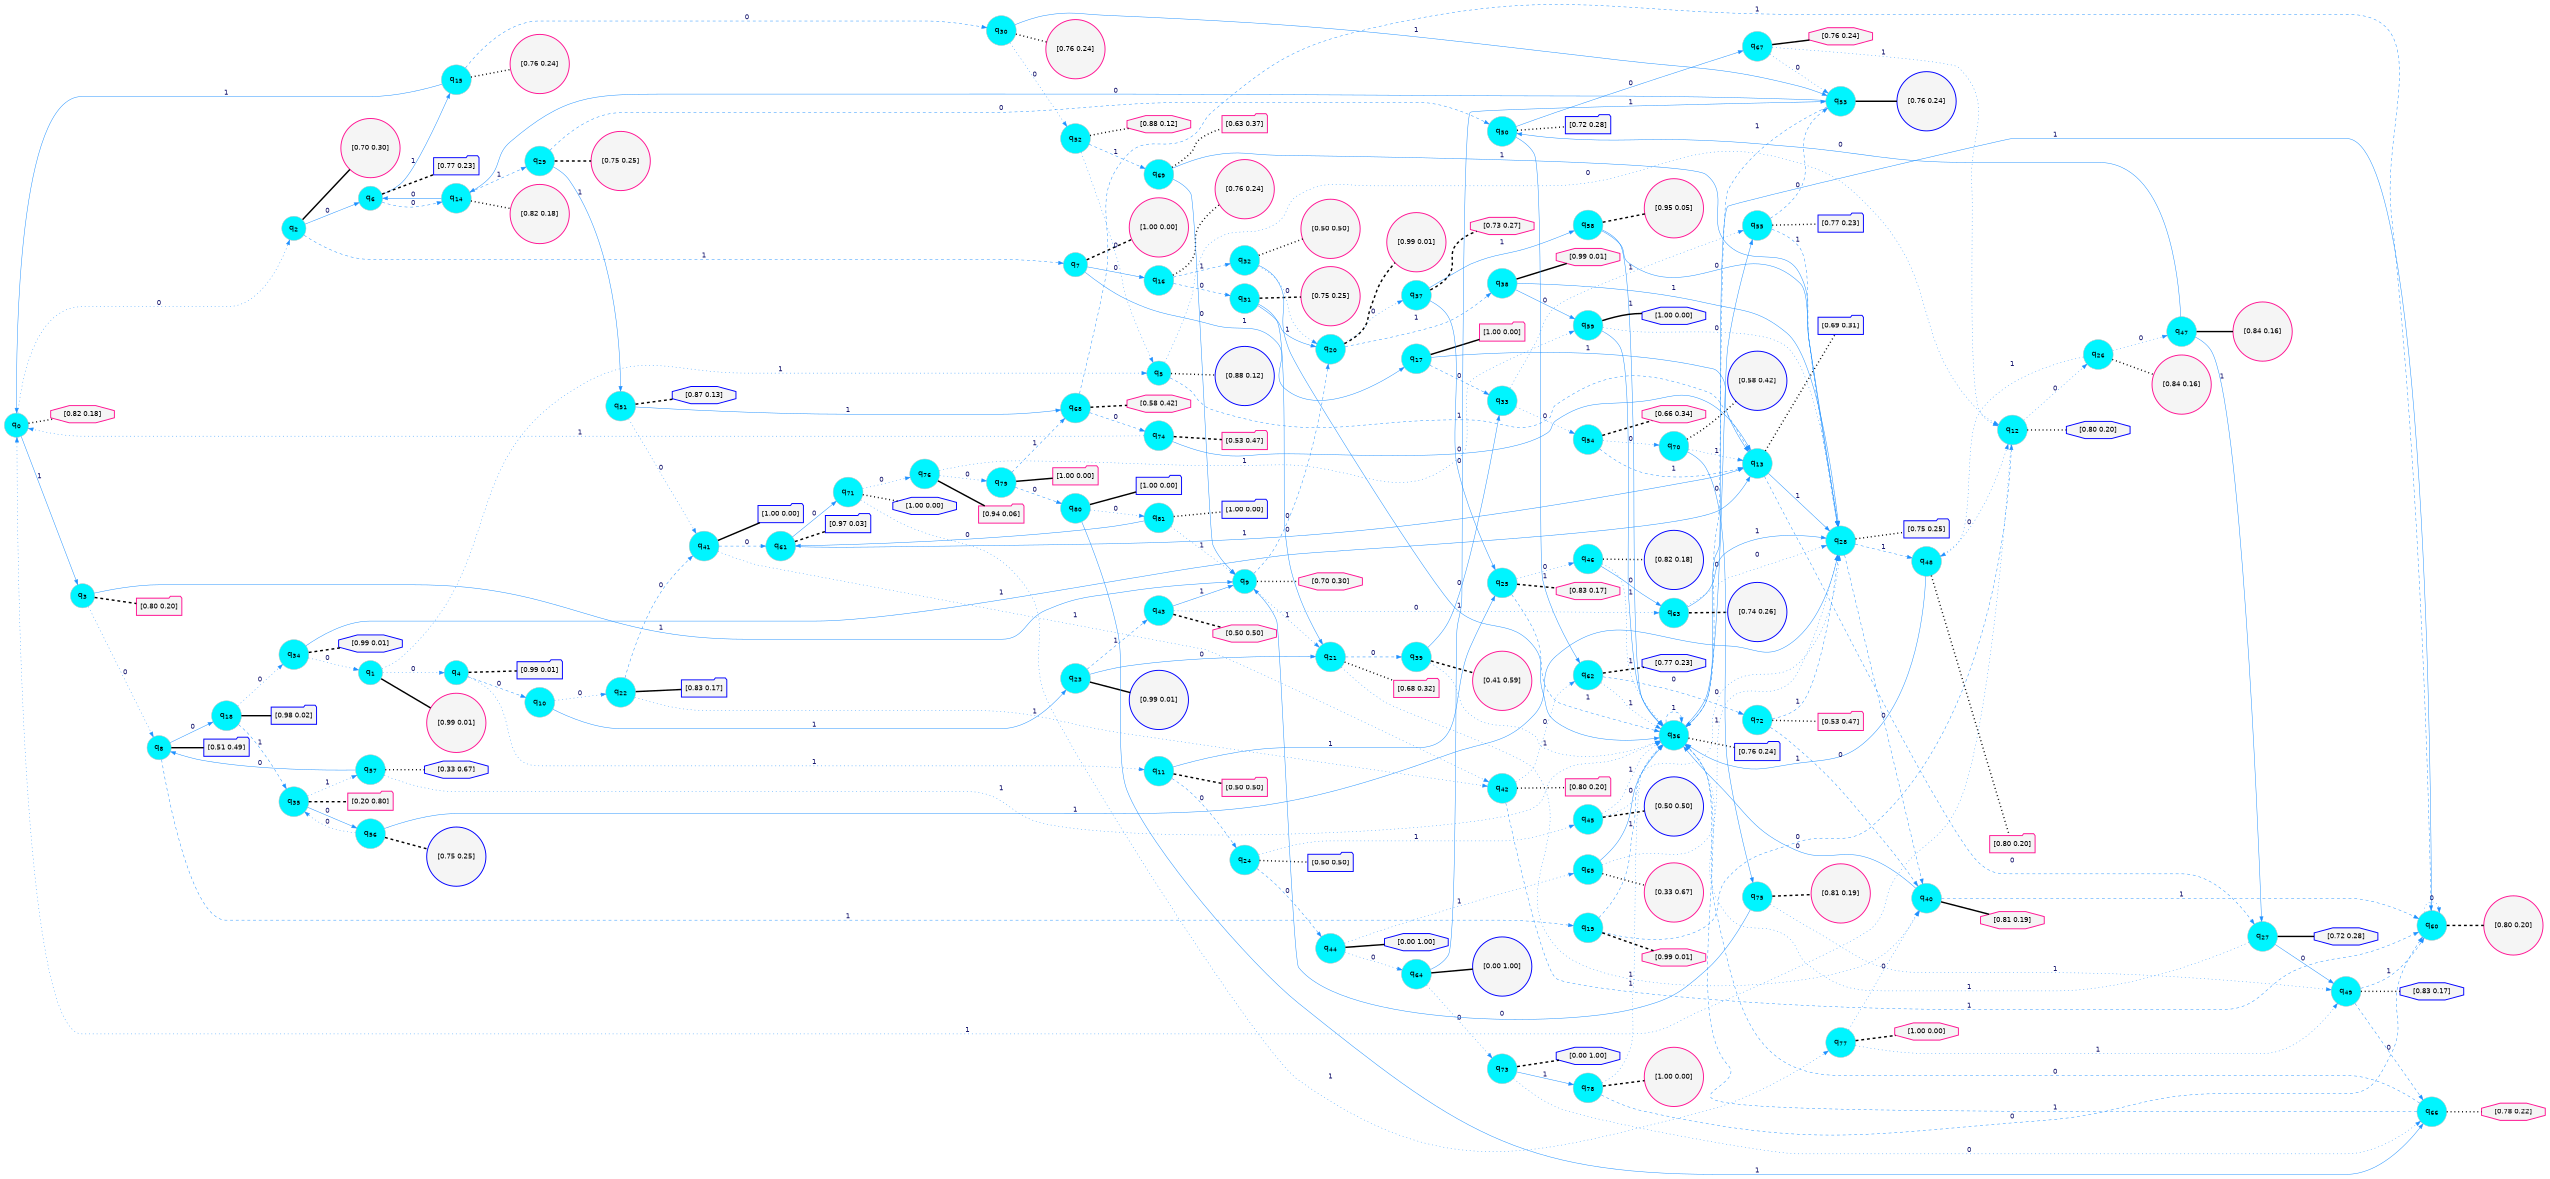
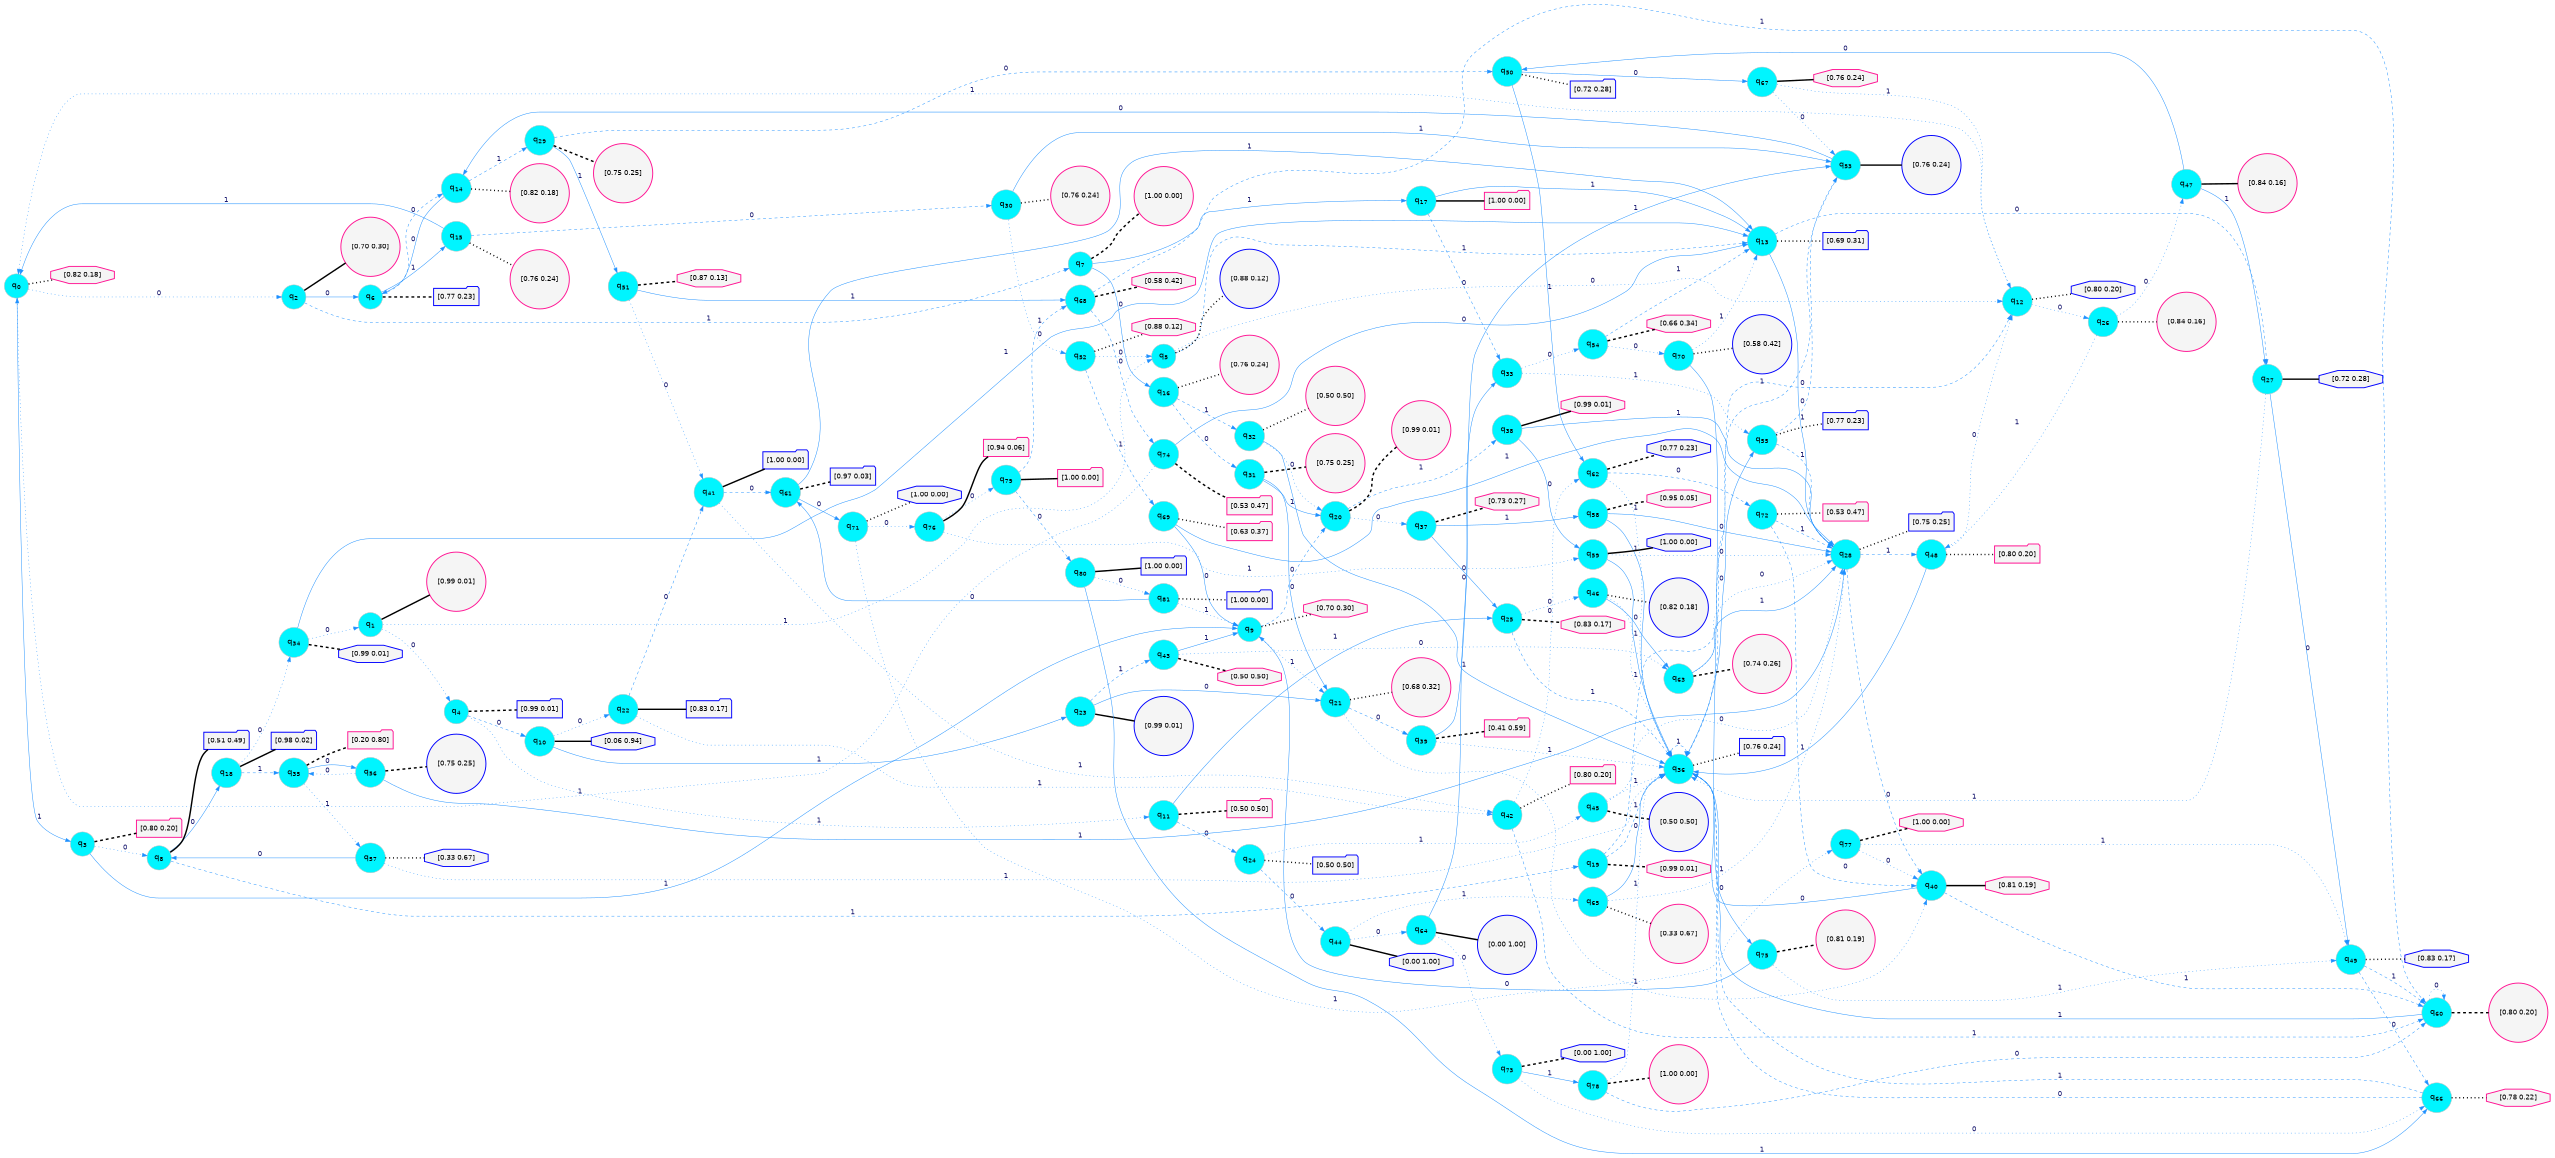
node "[0.95 0.05]": shape circle -> octagon
node "[0.87 0.13]": color blue -> deeppink
node "[0.74 0.26]": color blue -> deeppink
node "[0.41 0.59]": shape circle -> folder
node "[0.68 0.32]": shape folder -> circle
node "[0.06 0.94]": added
